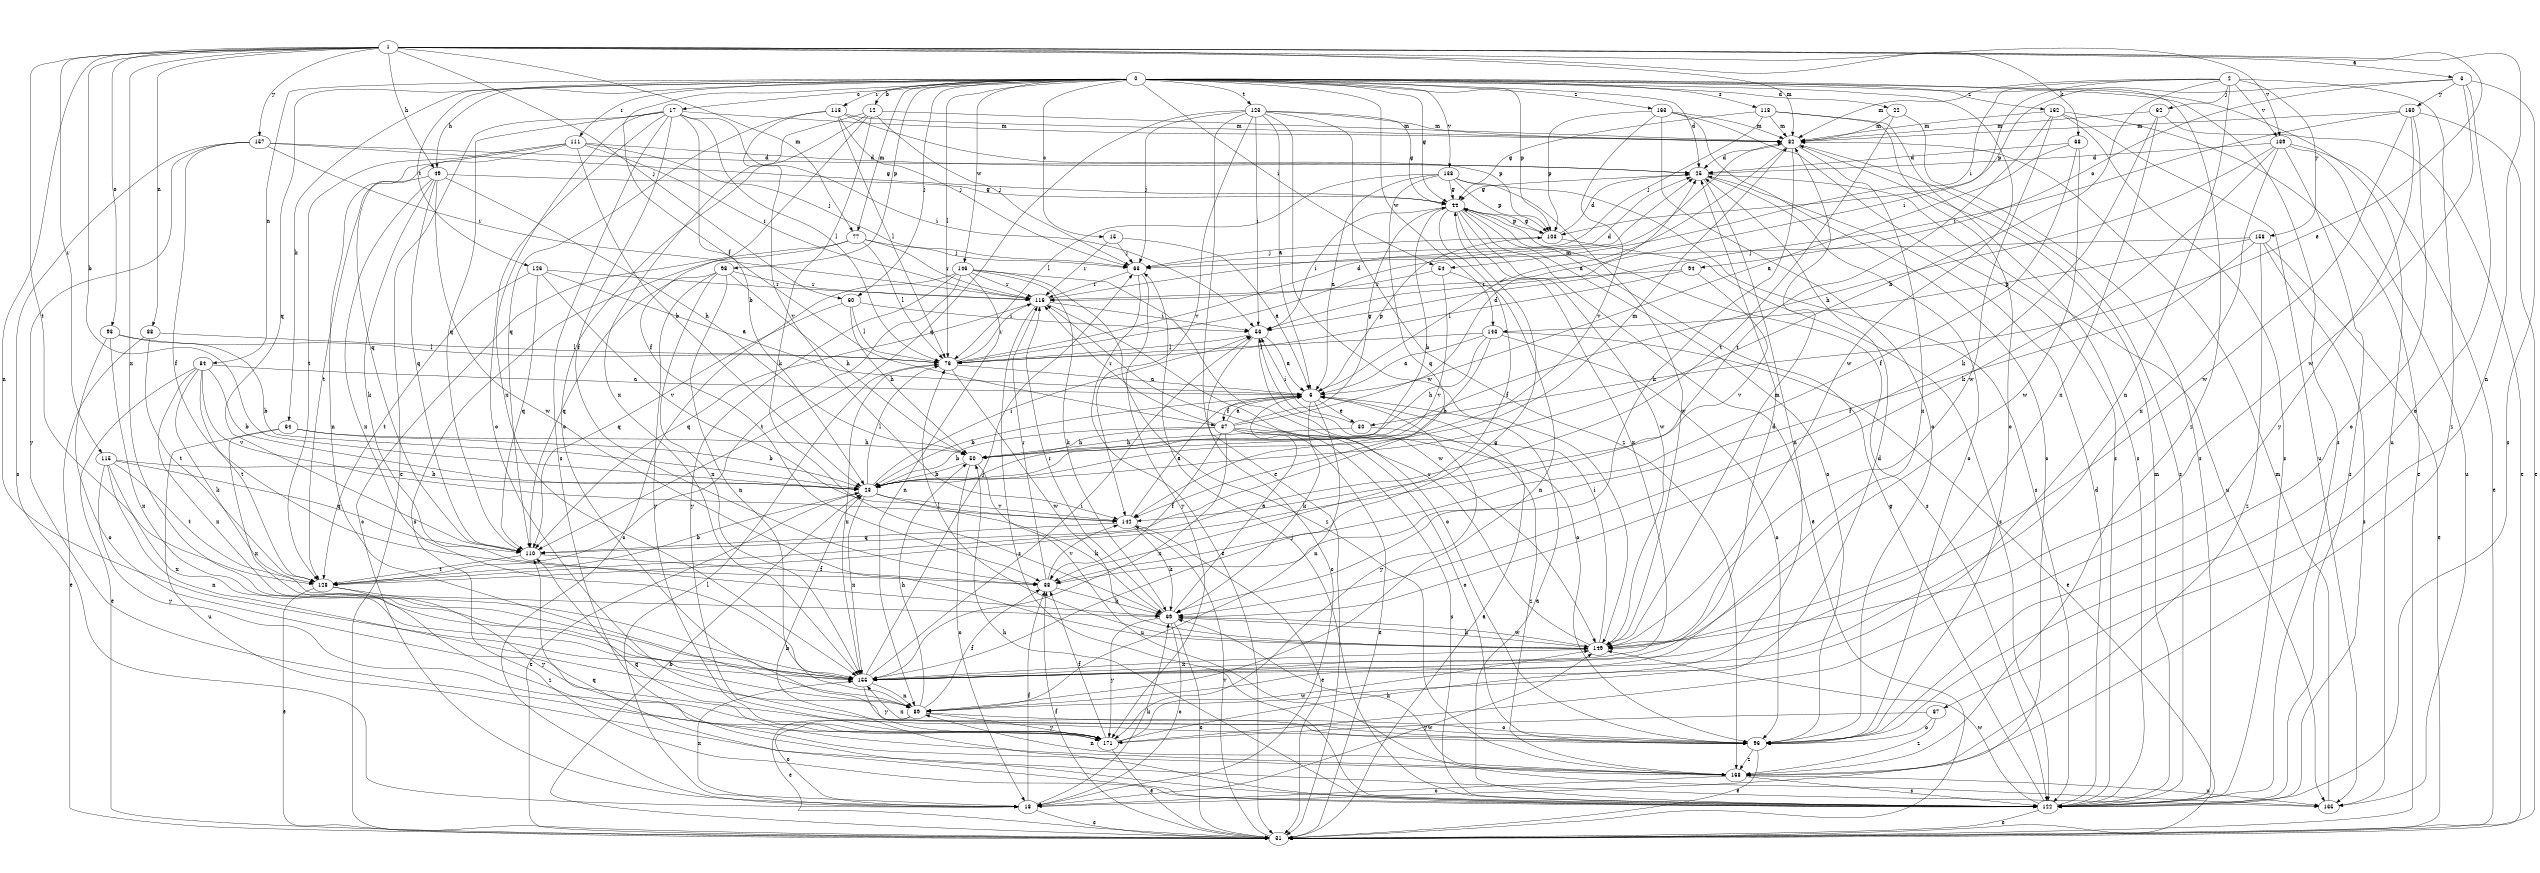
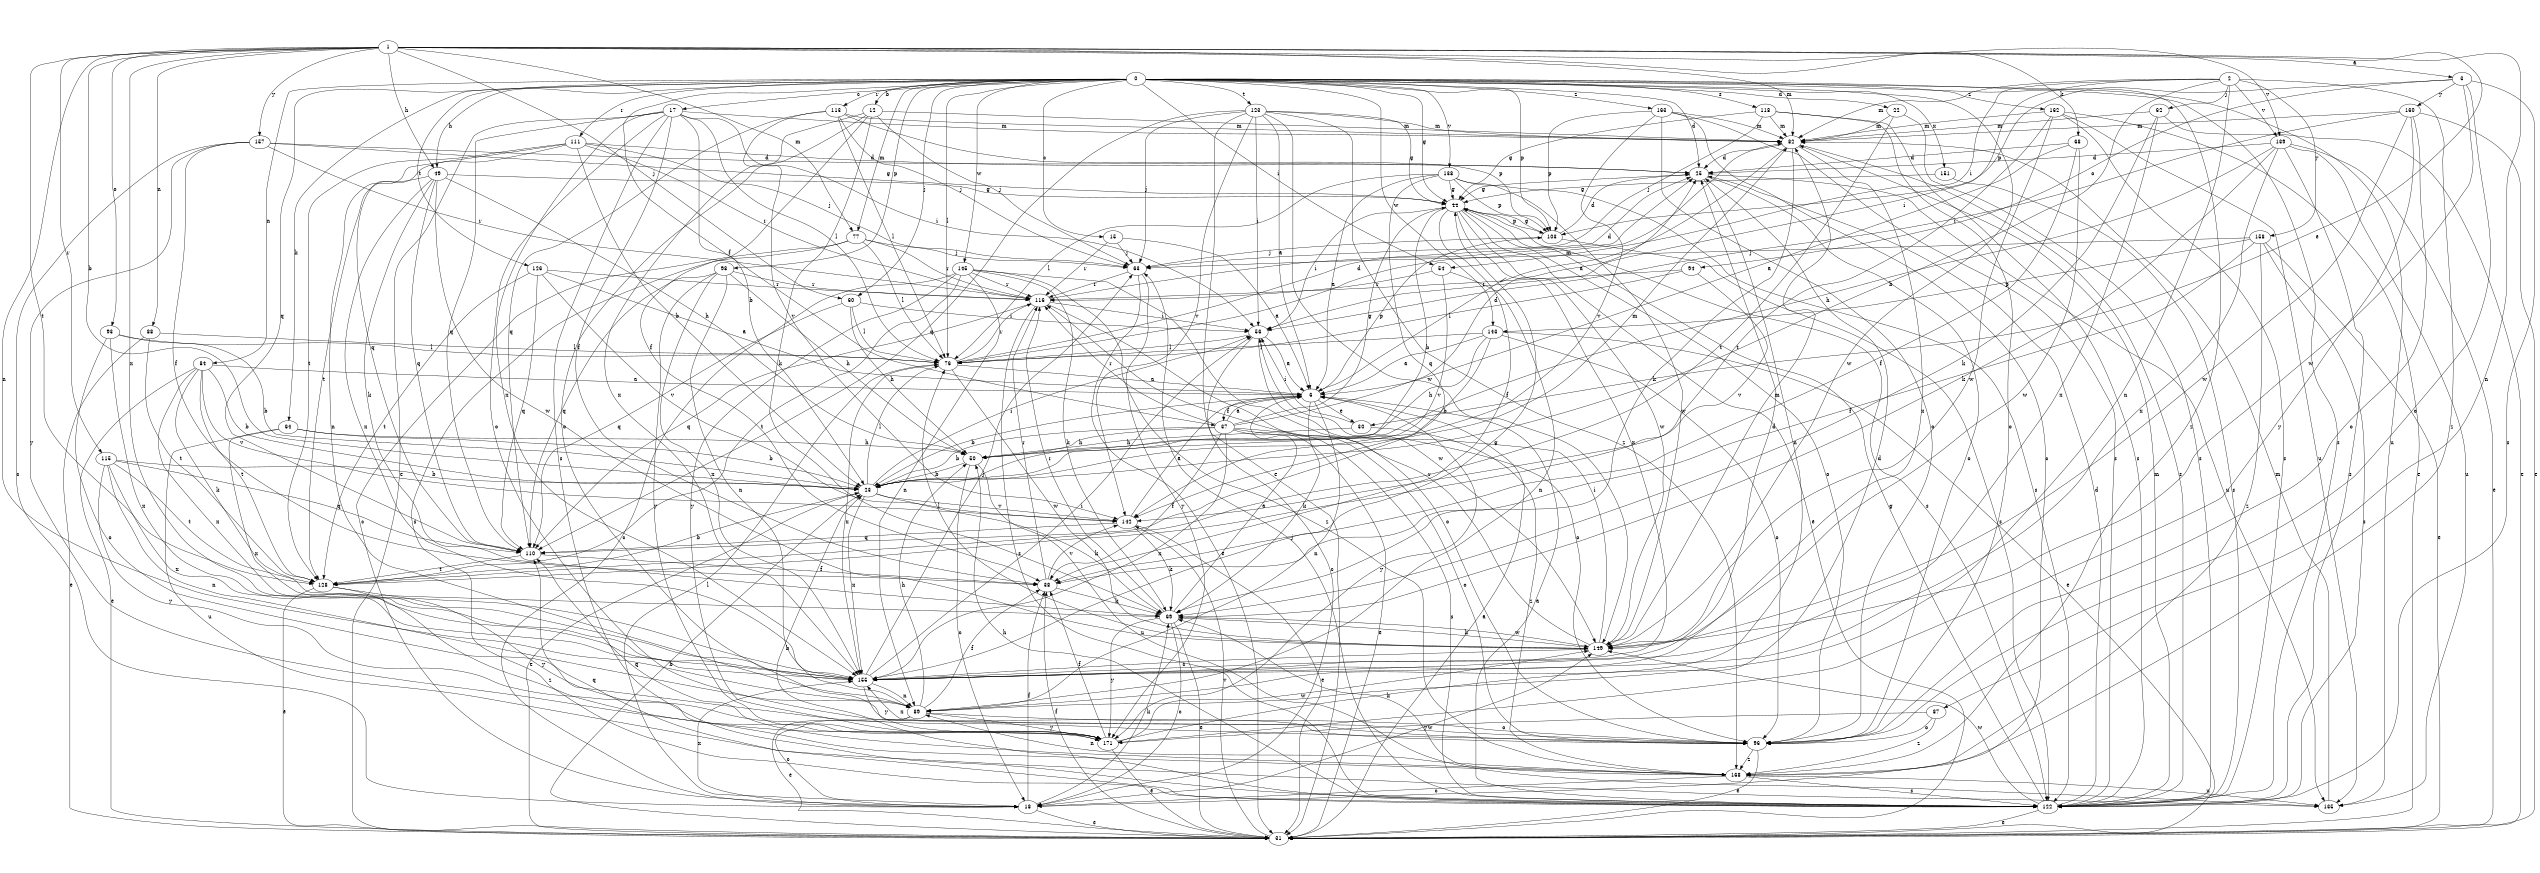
node "151": added
node "146": label "146" -> "145"
edge "149" -> "155": label "x" -> "c"
